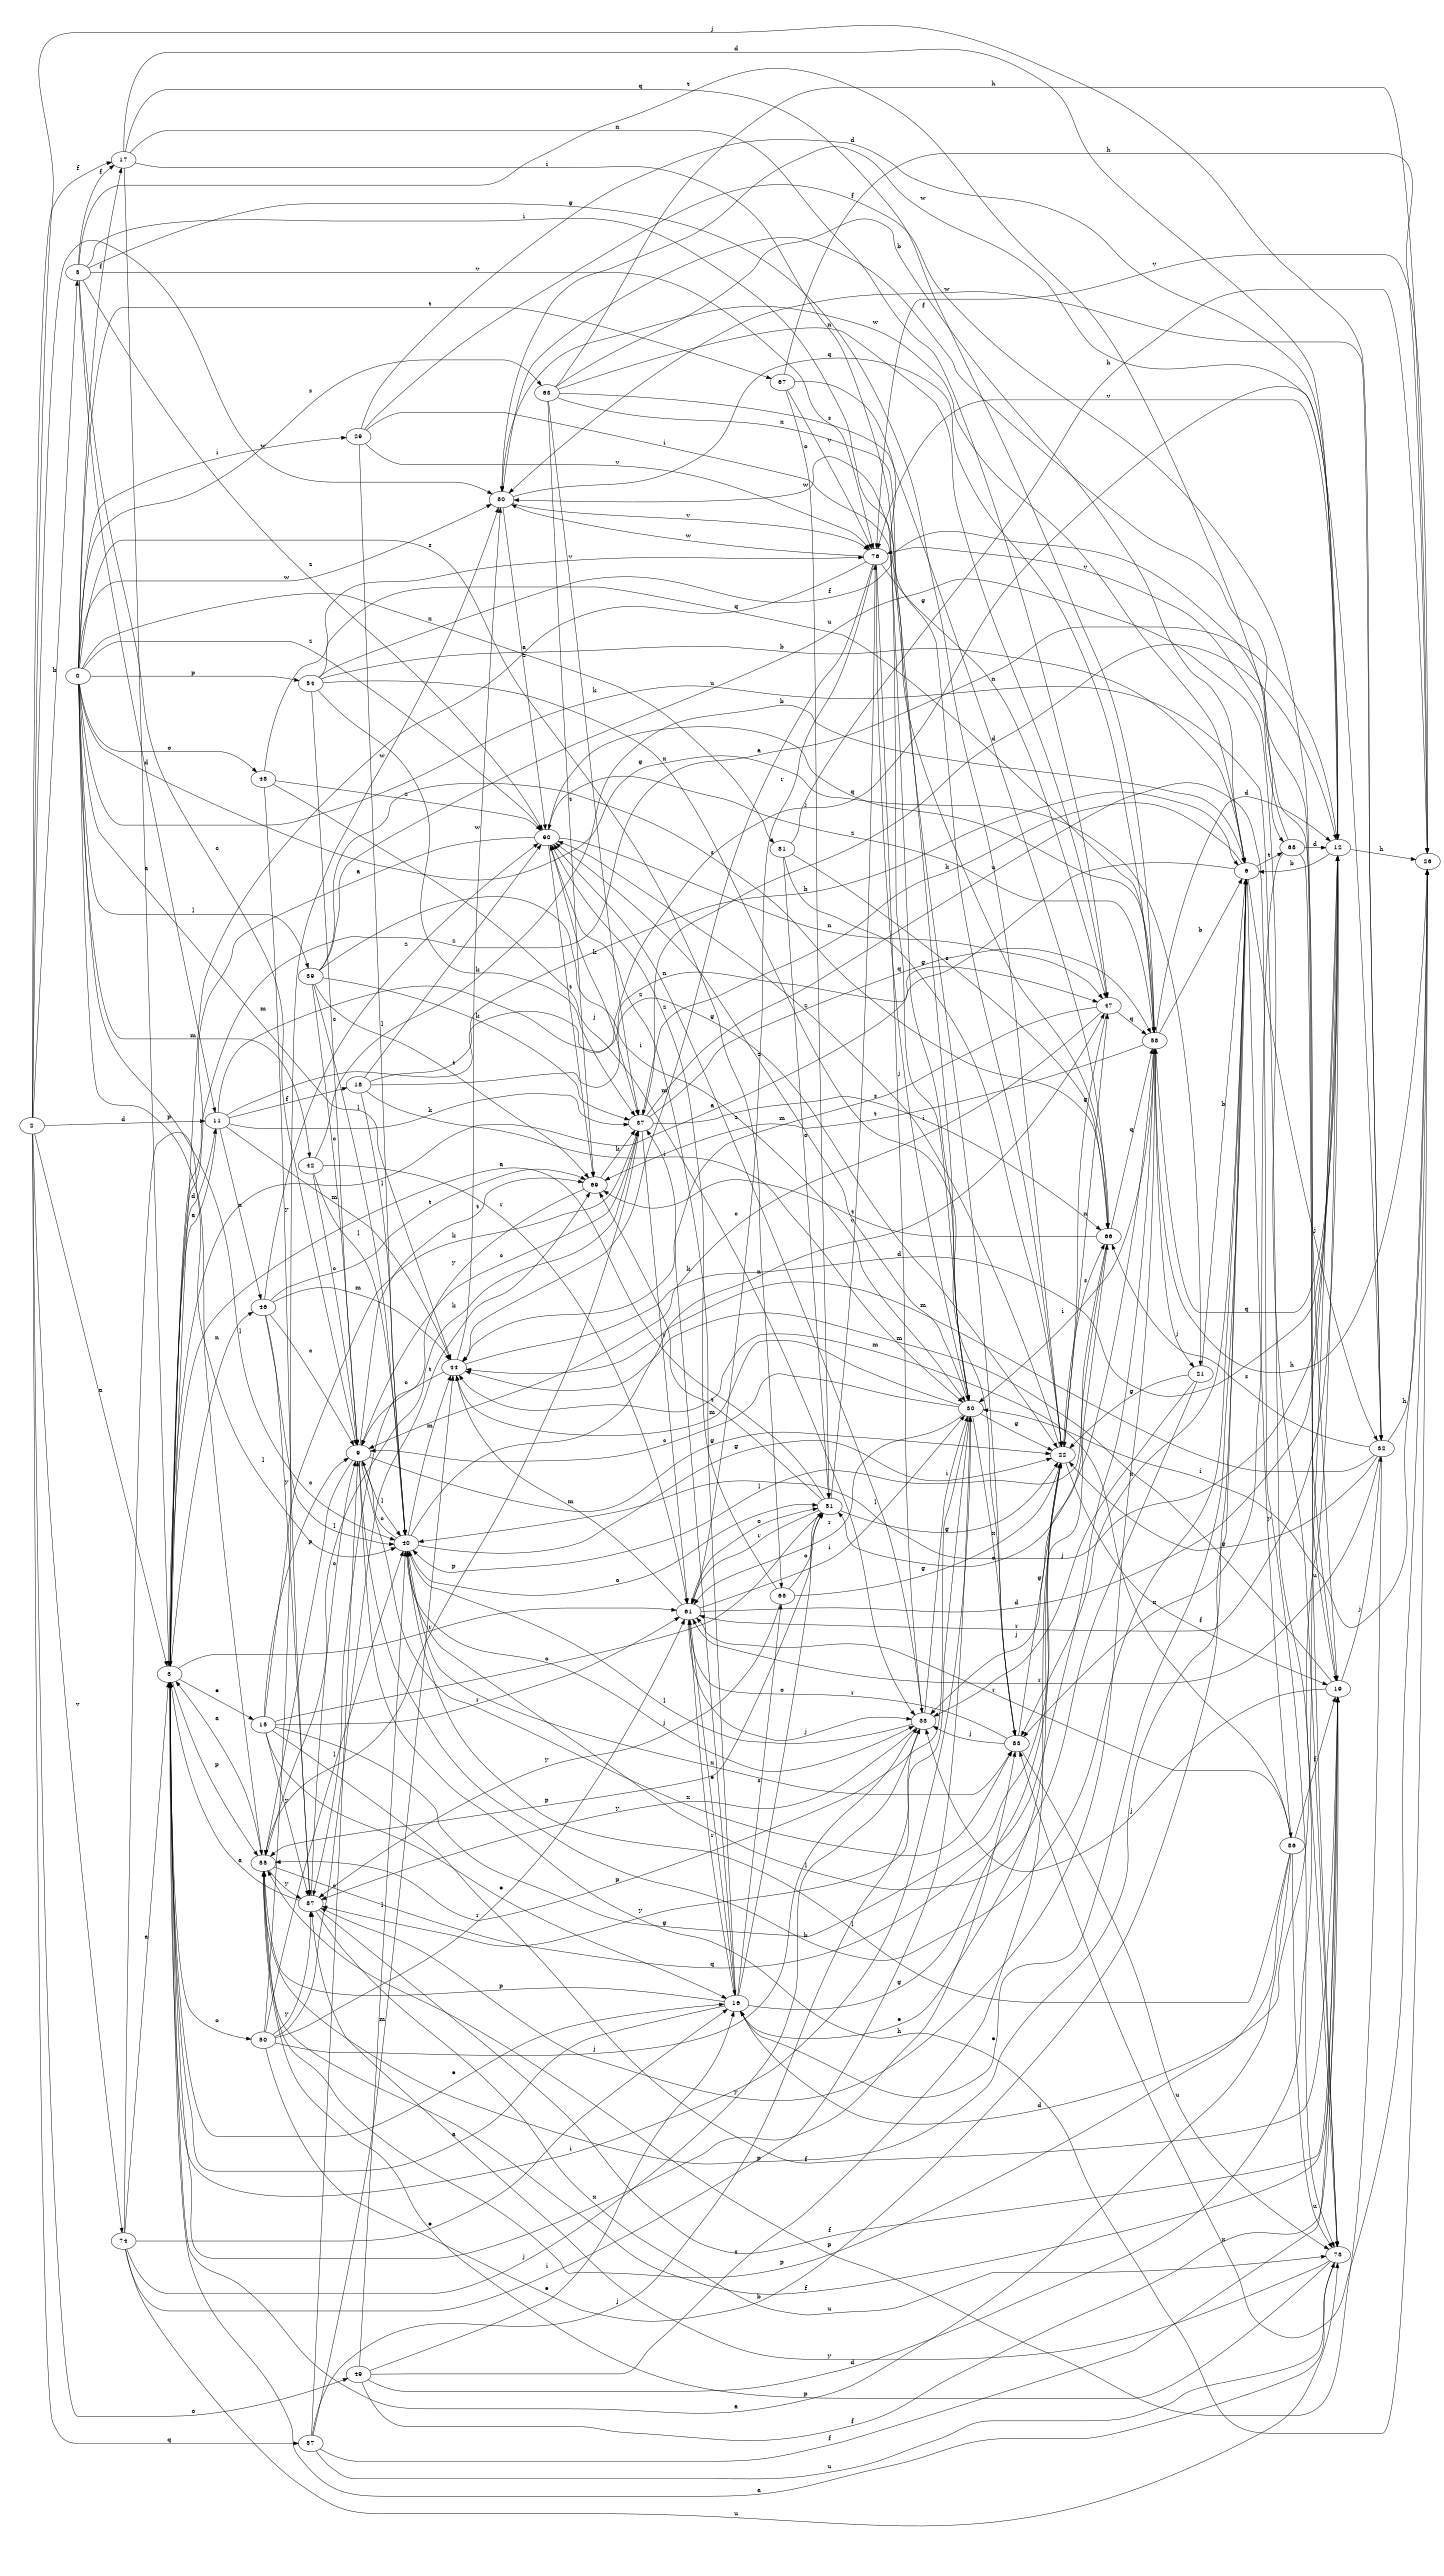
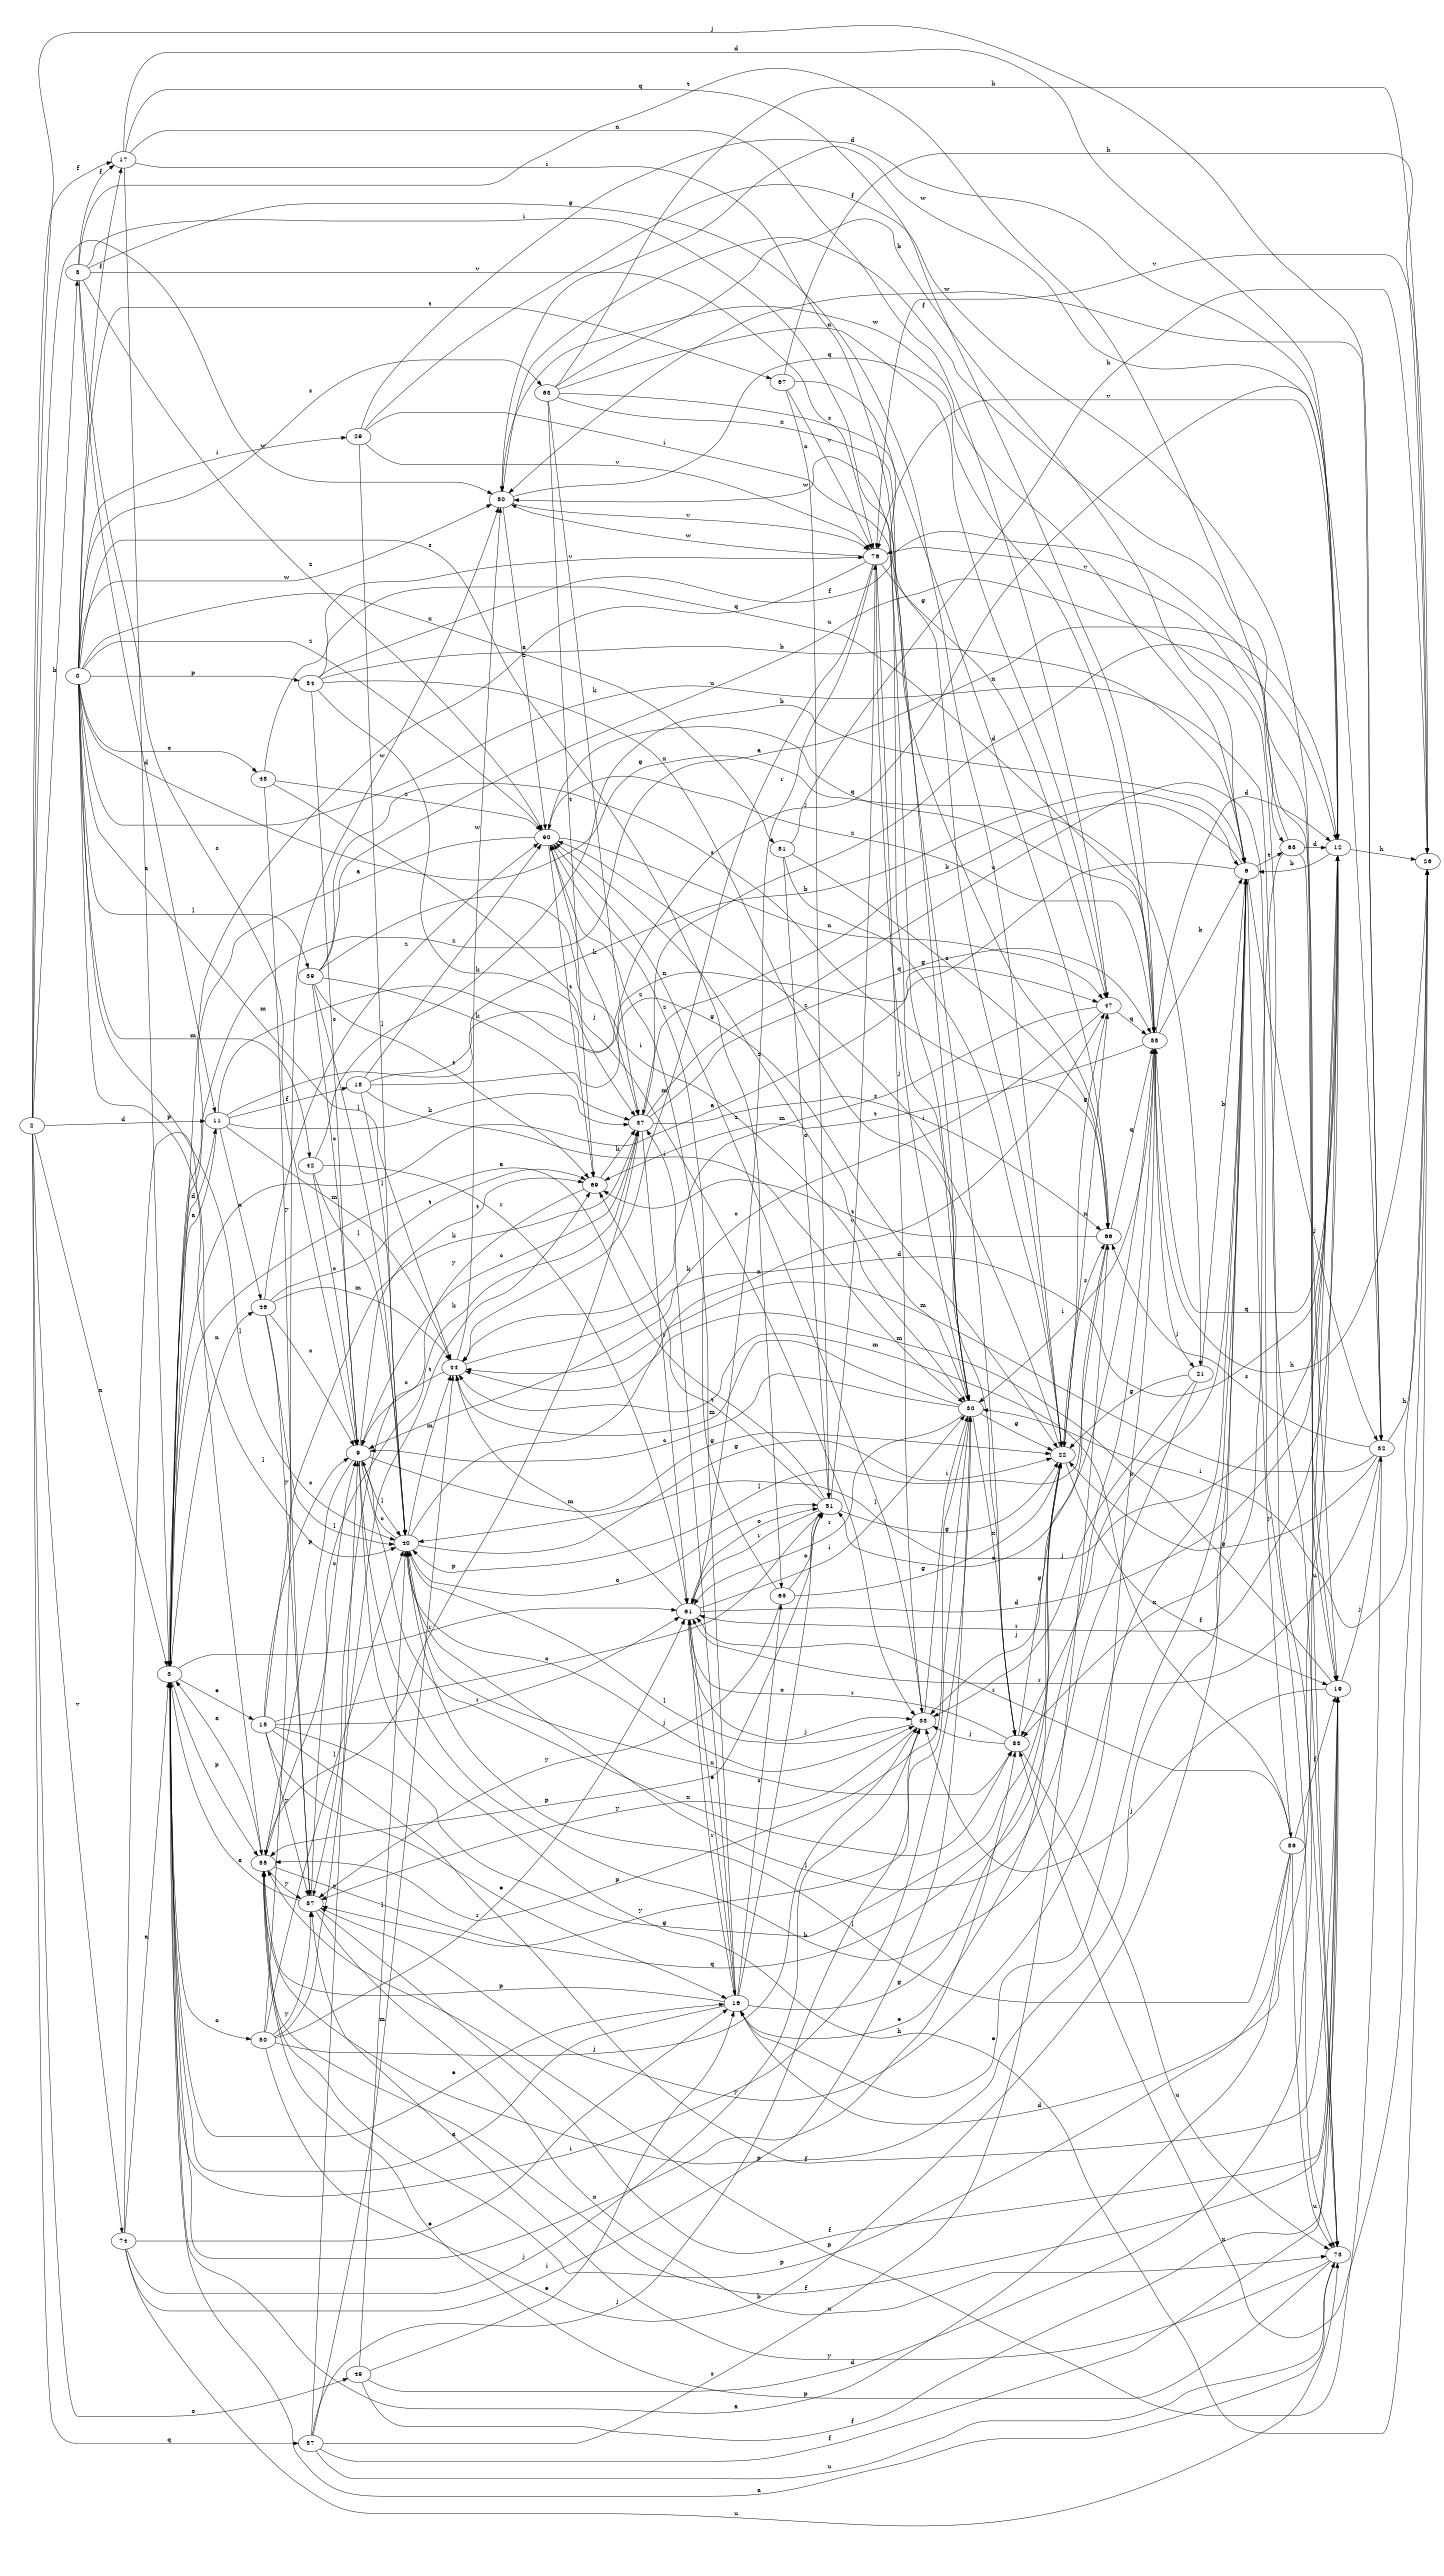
edge "49" -> "66": now "57" -> "66"
